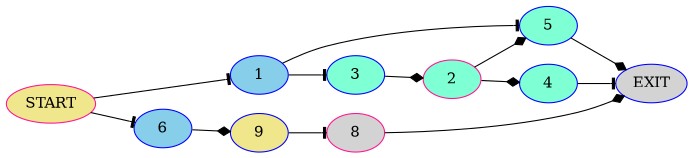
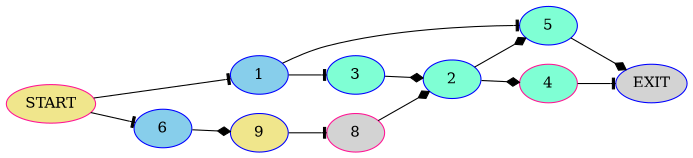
node "2": color deeppink -> blue
node "4": color blue -> deeppink
edge "8" -> "EXIT": now "8" -> "2"
